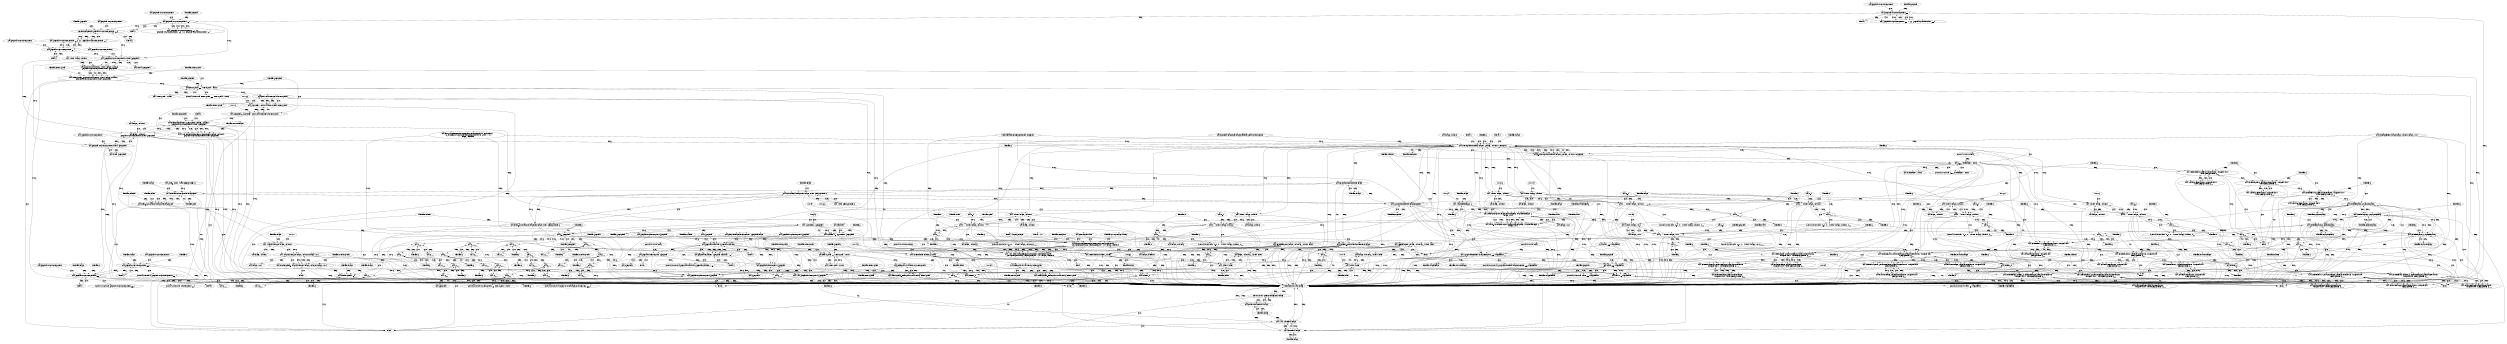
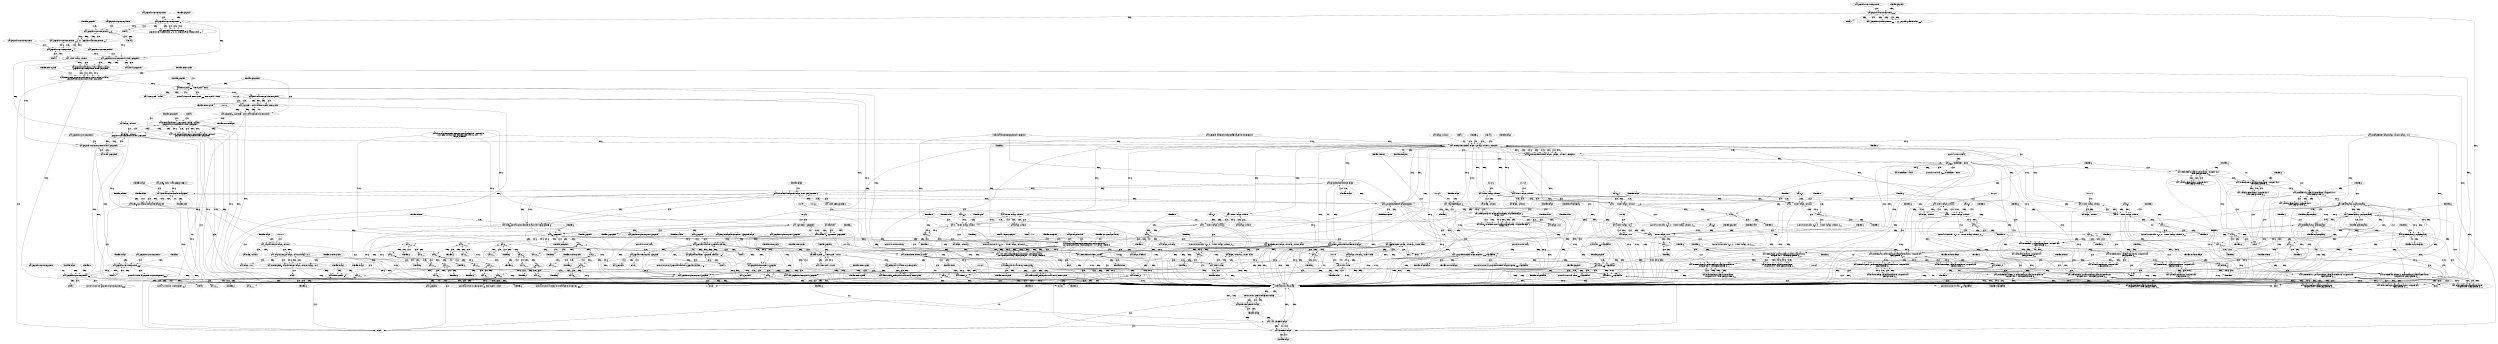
node "(GetFirstImageInList,jpeg_info.output_components != 3)": label "(GetFirstImageInList,jpeg_info.output_components != 3)" -> "(Call,jpeg_info.output_components != 3)"
